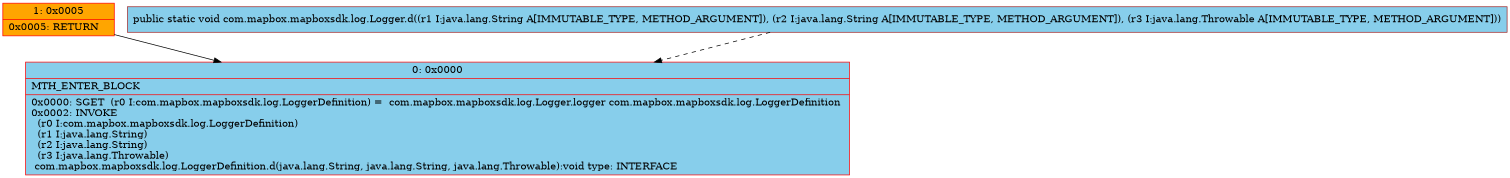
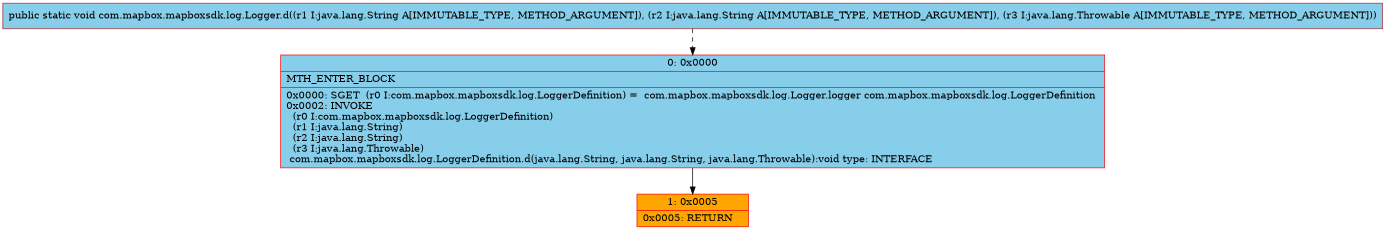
edge "1: 0x0005" -> "0: 0x0000": reversed
